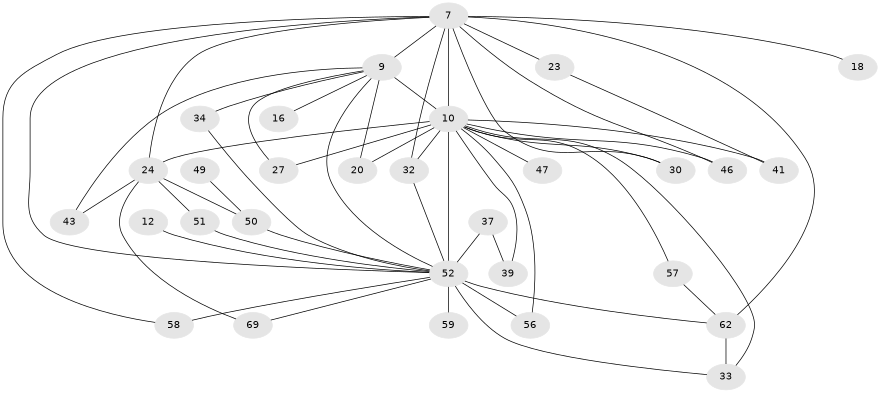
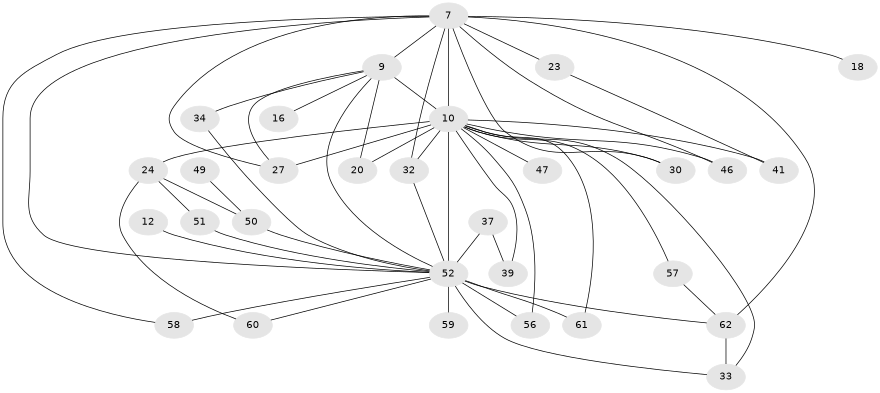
edge "7" -- "24": now "7" -- "27"
node "43": removed
node "69": label "69" -> "60"
node "61": added
